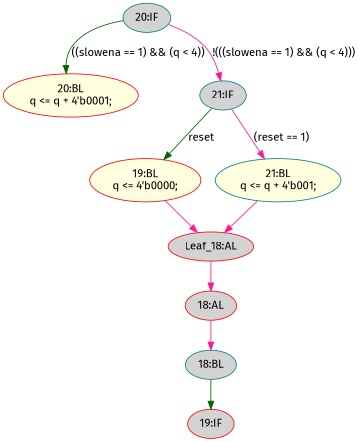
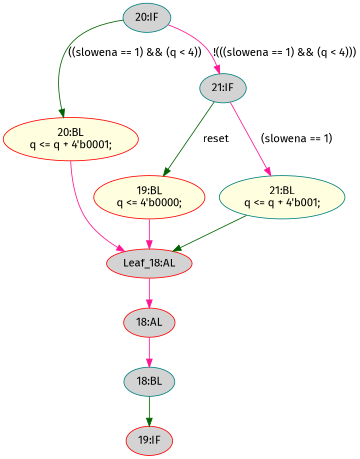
edge "21:IF" -> "21:BL q <= q + 4'b001;": label "(reset == 1)" -> "(slowena == 1)"
edge "20:BL q <= q + 4'b0001;" -> "Leaf_18:AL": added
edge "21:BL q <= q + 4'b001;" -> "Leaf_18:AL": color deeppink -> darkgreen
